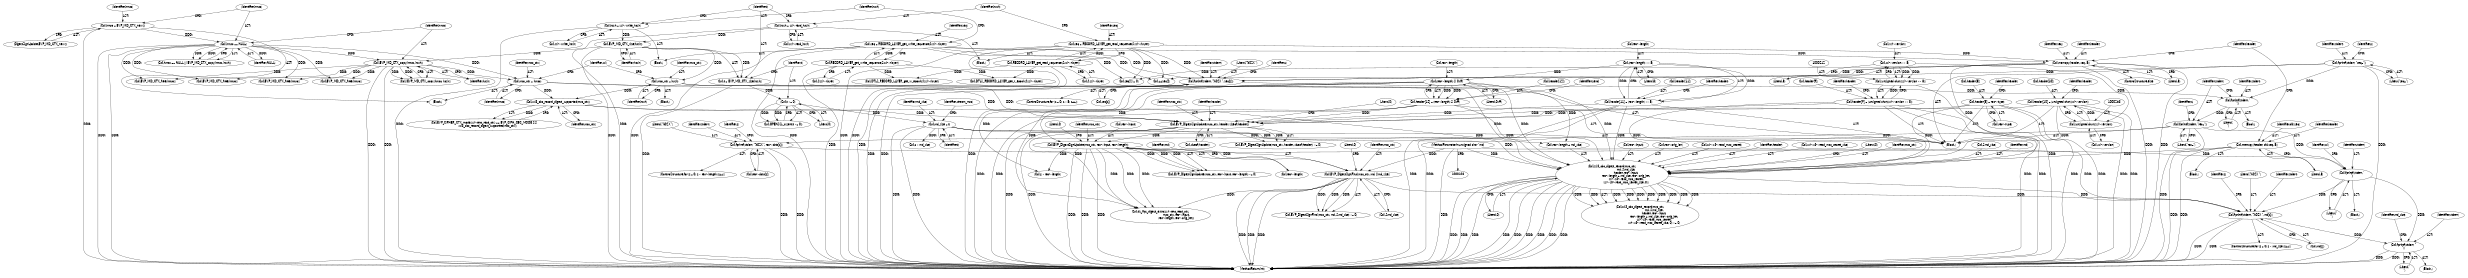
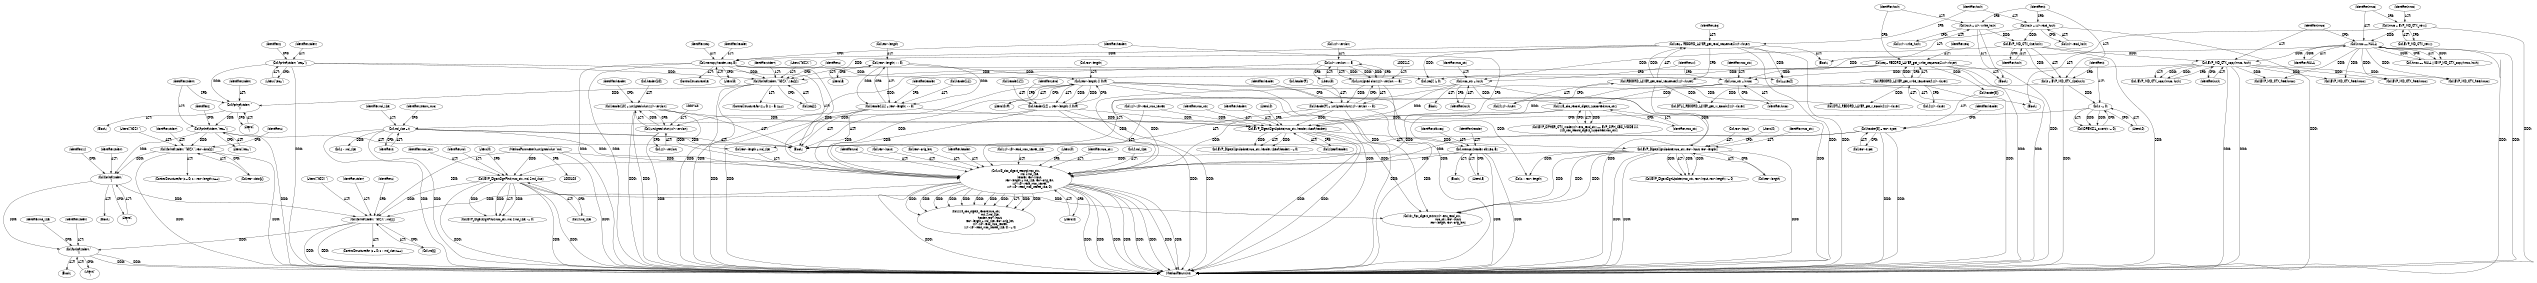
node "(DigestSignUpdate,EVP_MD_CTX_new())": label "(DigestSignUpdate,EVP_MD_CTX_new())" -> "(Call,EVP_MD_CTX_new())"
edge "(Call,seq = RECORD_LAYER_get_write_sequence(&ssl->rlayer))" -> "(Call,memcpy(header, seq, 8))": now "(Call,seq = RECORD_LAYER_get_write_sequence(&ssl->rlayer))" -> "(Call,header[8])"
edge "(Call,header[8] = rec->type)" -> "(Call,EVP_DigestSignUpdate(mac_ctx, header, sizeof(header)))": now "(Call,ssl->s3->read_mac_secret)" -> "(Call,EVP_DigestSignUpdate(mac_ctx, header, sizeof(header)))"
edge "(Call,t >= 0)" -> "(Call,md_size = t)": label "DDG: " -> "CFG: "
edge "(Call,mac_ctx = hash)" -> "(MethodReturn,int)": added, label "DDG:"
edge "(Call,(unsigned char)(ssl->version))" -> "(MethodReturn,int)": added, label "DDG:"
